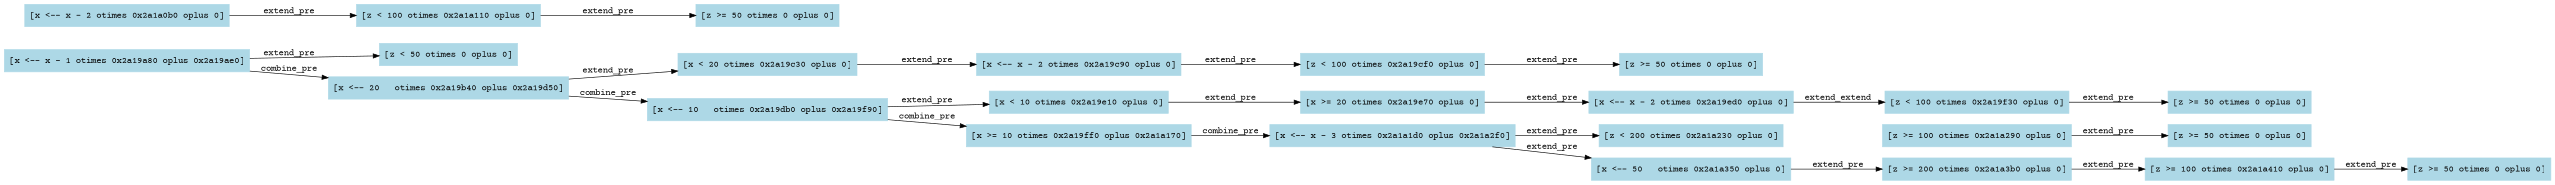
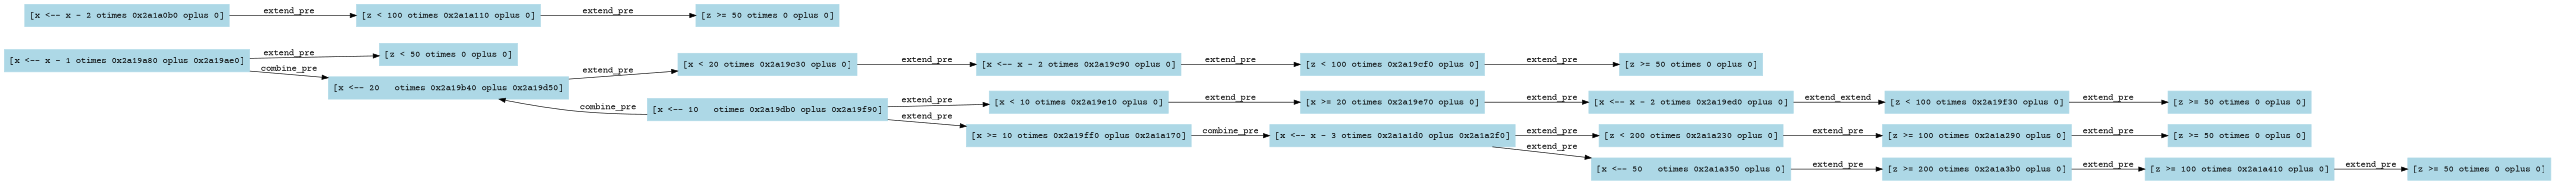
edge "[x <-- 20   otimes 0x2a19b40 oplus 0x2a19d50]" -> "[x <-- 10   otimes 0x2a19db0 oplus 0x2a19f90]": reversed
edge "[x <-- 10   otimes 0x2a19db0 oplus 0x2a19f90]" -> "[x >= 10 otimes 0x2a19ff0 oplus 0x2a1a170]": label "combine_pre" -> "extend_pre"
edge "[z < 200 otimes 0x2a1a230 oplus 0]" -> "[z >= 100 otimes 0x2a1a290 oplus 0]": added, label "extend_pre"
